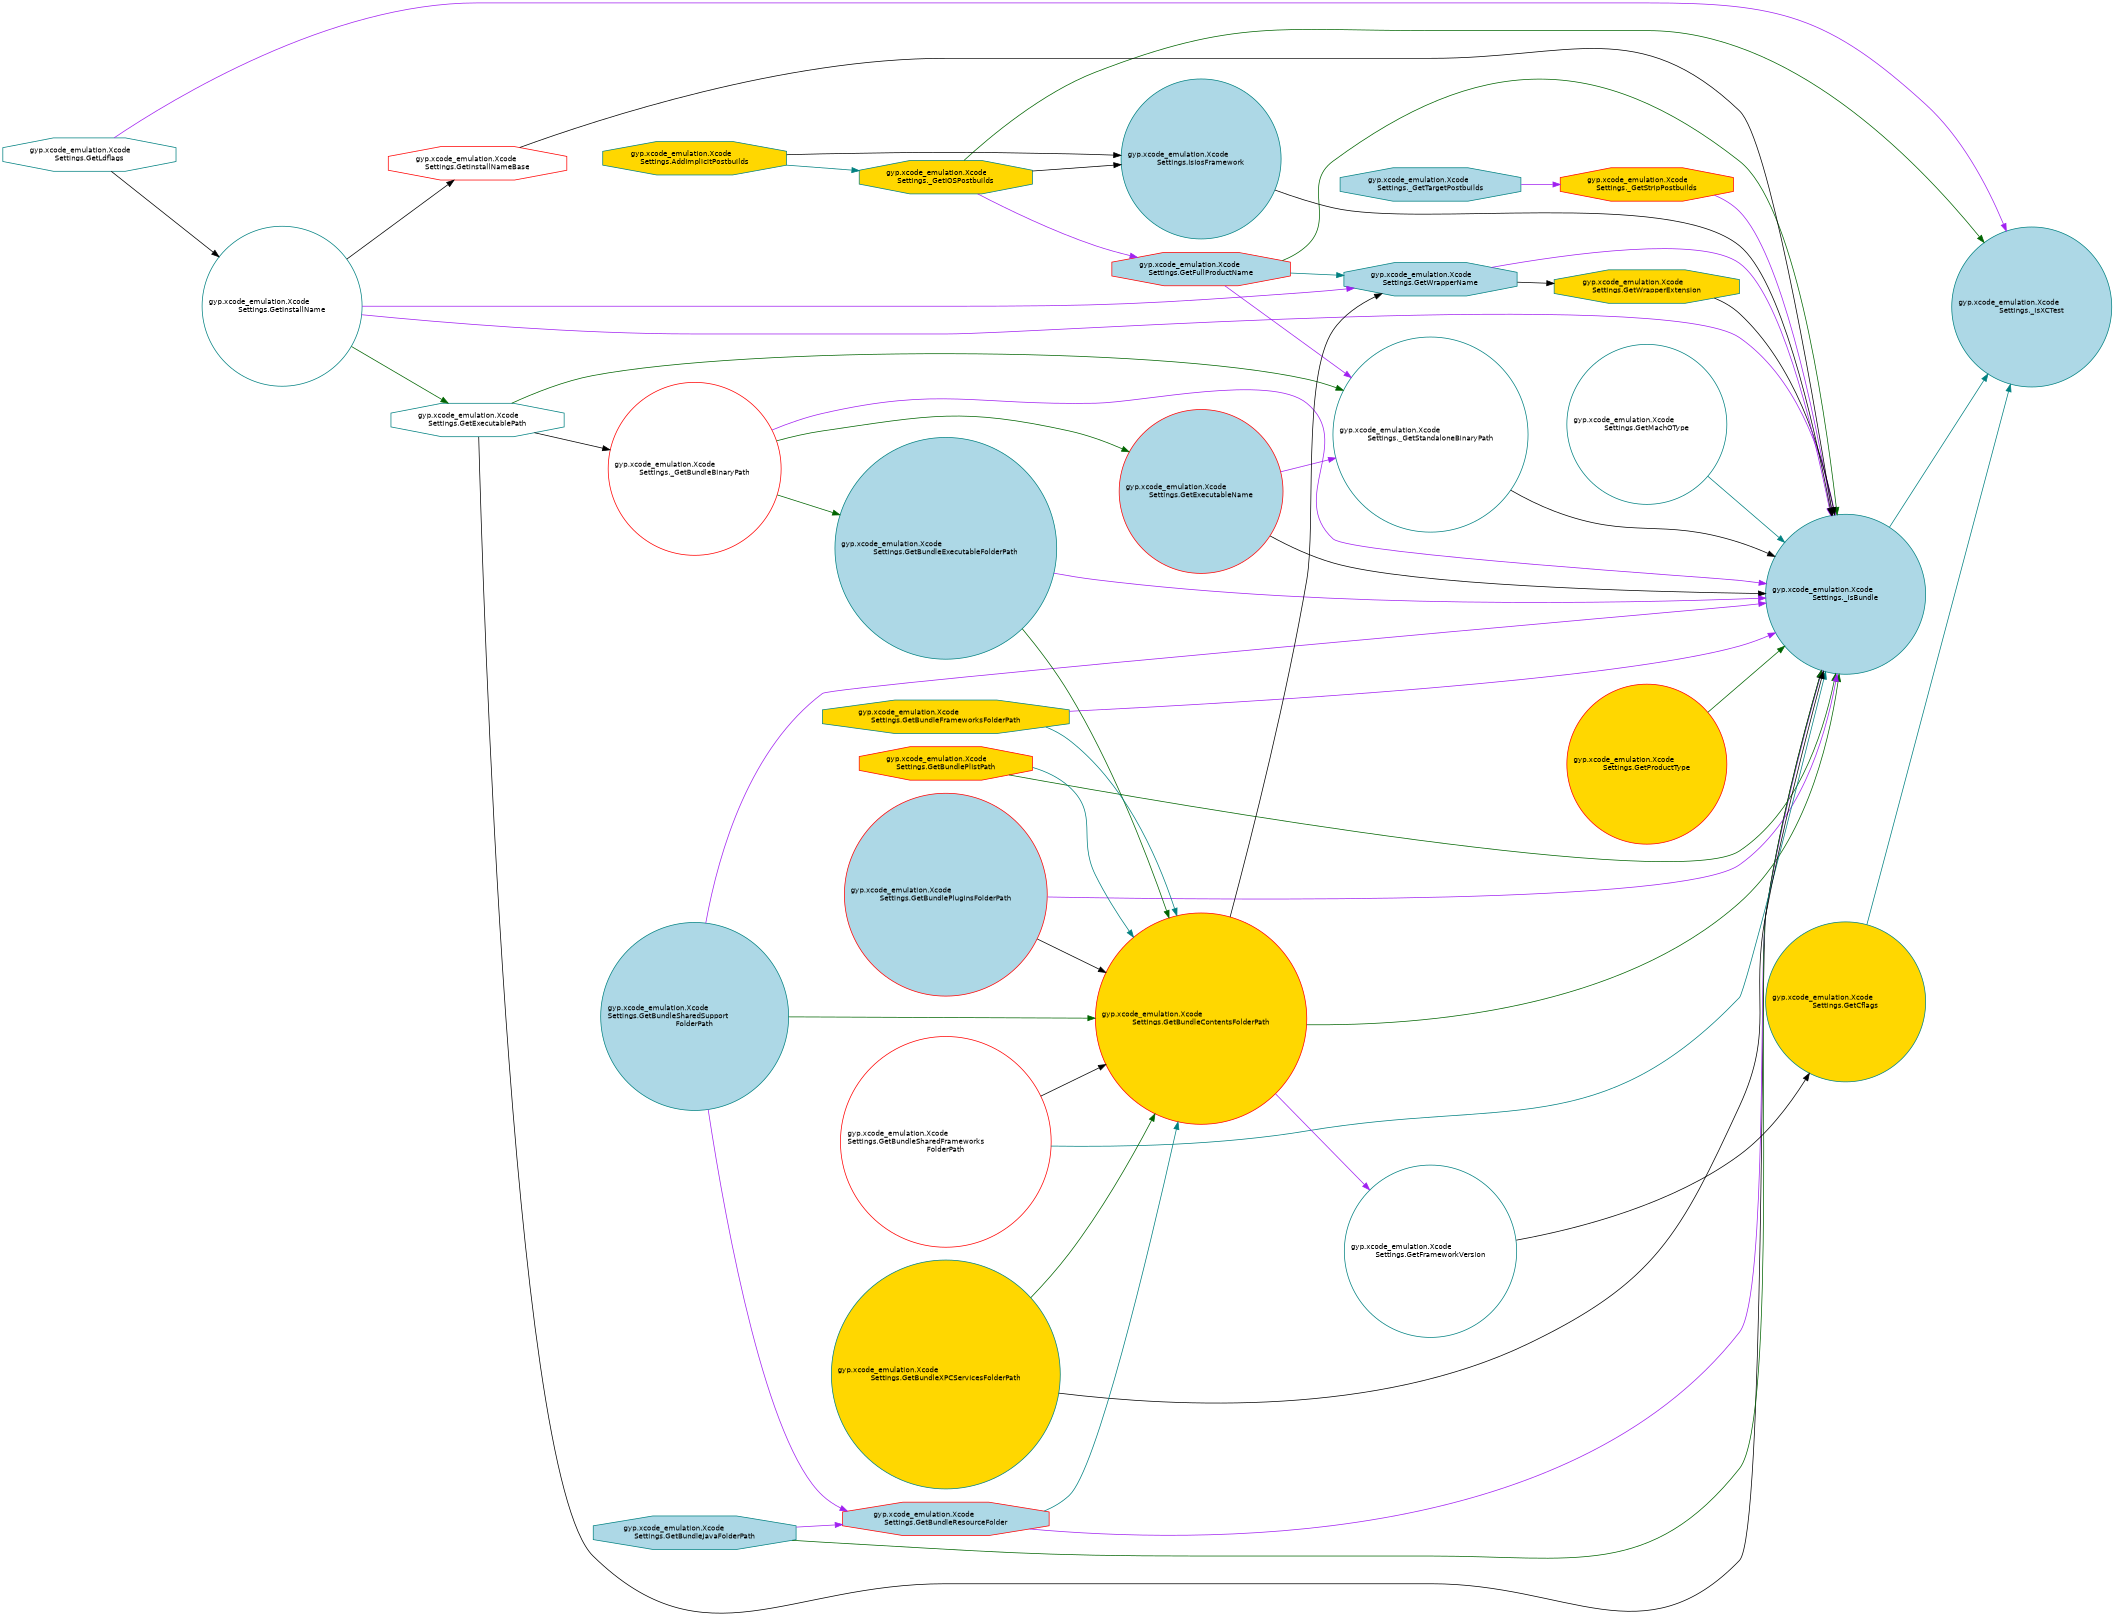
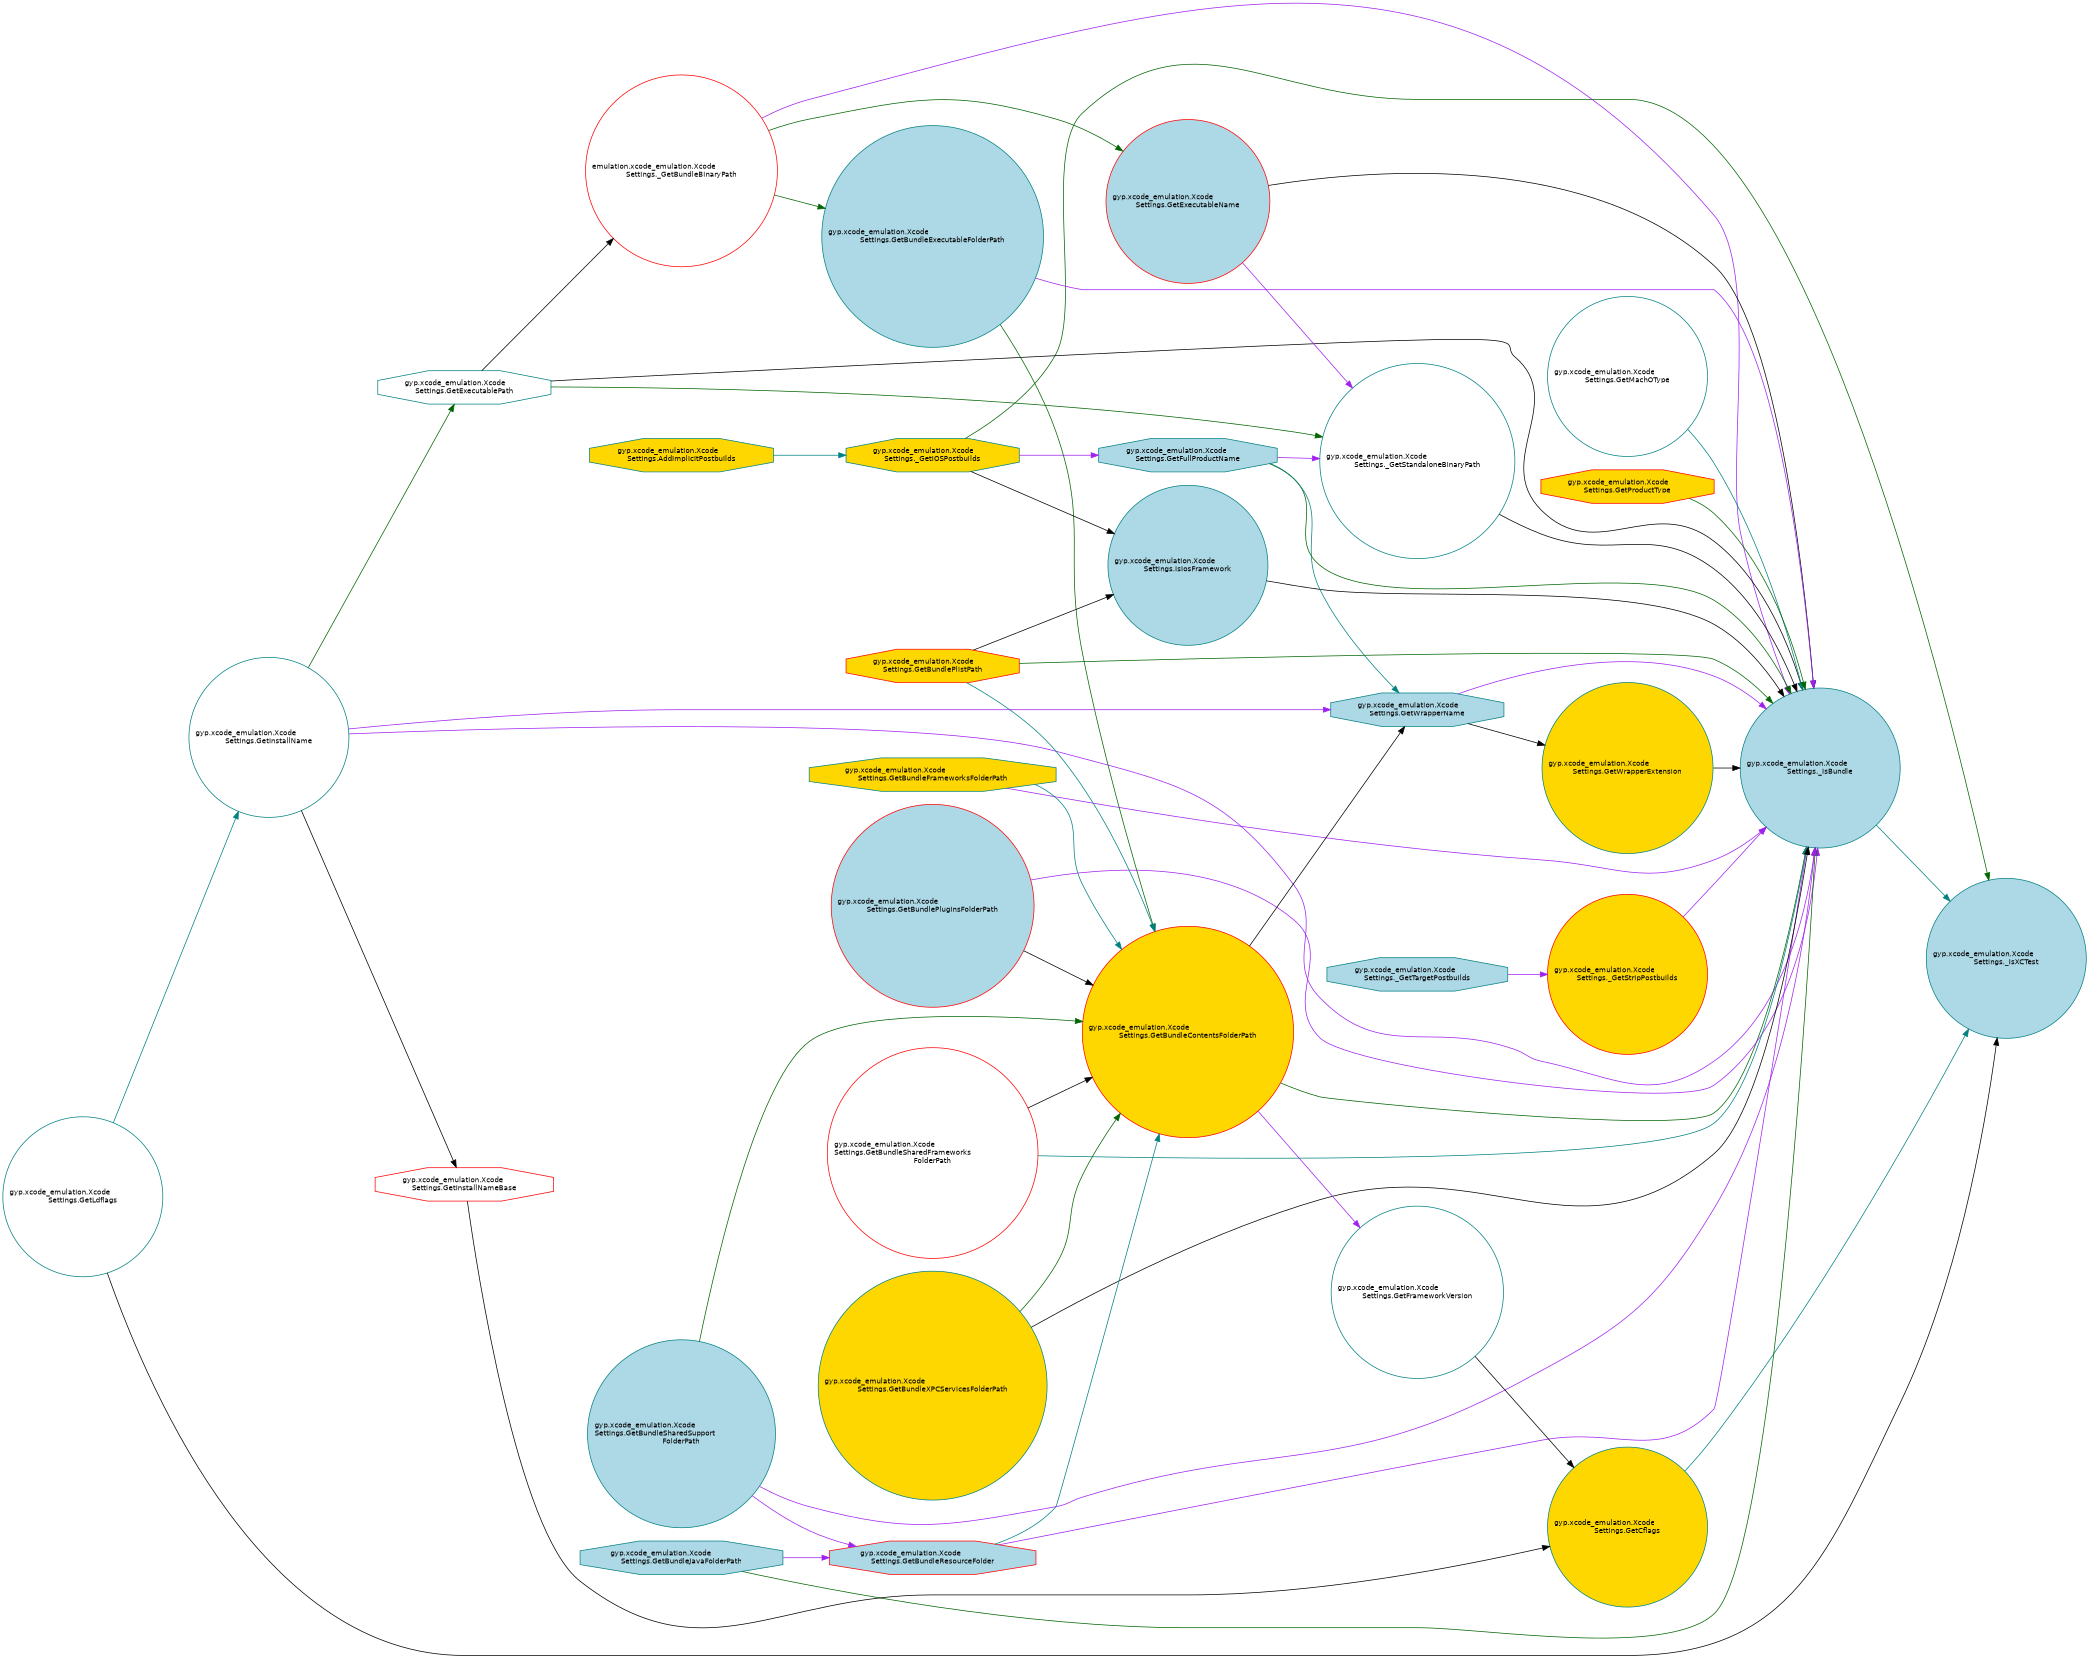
edge "gyp.xcode_emulation.Xcode Settings.GetLdflags" -> "gyp.xcode_emulation.Xcode Settings._IsXCTest": color purple -> black
edge "gyp.xcode_emulation.Xcode Settings.GetInstallNameBase" -> "gyp.xcode_emulation.Xcode Settings._IsBundle": now "gyp.xcode_emulation.Xcode Settings.GetInstallNameBase" -> "gyp.xcode_emulation.Xcode Settings.GetCflags"
edge "gyp.xcode_emulation.Xcode Settings.AddImplicitPostbuilds" -> "gyp.xcode_emulation.Xcode Settings.IsIosFramework": now "gyp.xcode_emulation.Xcode Settings.GetBundlePlistPath" -> "gyp.xcode_emulation.Xcode Settings.IsIosFramework"
node "gyp.xcode_emulation.Xcode Settings.GetLdflags": shape octagon -> circle
node "gyp.xcode_emulation.Xcode Settings._GetStripPostbuilds": shape octagon -> circle
edge "gyp.xcode_emulation.Xcode Settings.GetLdflags" -> "gyp.xcode_emulation.Xcode Settings.GetInstallName": color black -> teal
node "gyp.xcode_emulation.Xcode Settings.GetFullProductName": color red -> teal
node "gyp.xcode_emulation.Xcode Settings.GetWrapperExtension": shape octagon -> circle
node "gyp.xcode_emulation.Xcode Settings._GetBundleBinaryPath": label "gyp.xcode_emulation.Xcode Settings._GetBundleBinaryPath" -> "emulation.xcode_emulation.Xcode Settings._GetBundleBinaryPath"
node "gyp.xcode_emulation.Xcode Settings.GetProductType": shape circle -> octagon
